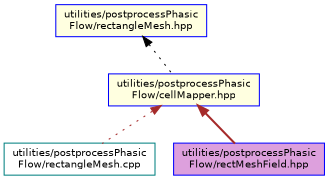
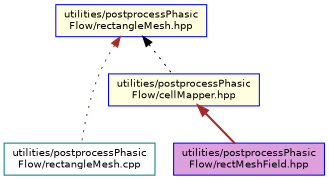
edge "utilities/postprocessPhasic Flow/rectangleMesh.cpp" -> "utilities/postprocessPhasic Flow/cellMapper.hpp": now "utilities/postprocessPhasic Flow/rectangleMesh.cpp" -> "utilities/postprocessPhasic Flow/rectangleMesh.hpp"
